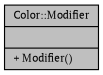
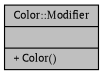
node "Color::Modifier": text "+ Modifier()" -> "+ Color()"
